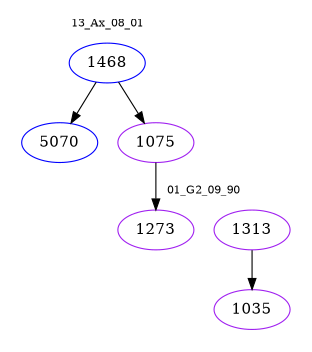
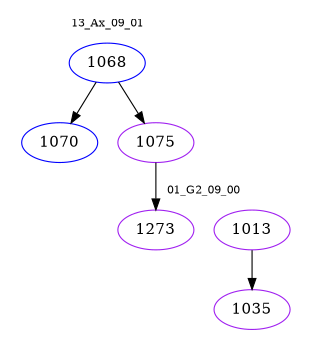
cluster "13_Ax_08_01": label "13_Ax_08_01" -> "13_Ax_09_01"
node "1468": label "1468" -> "1068"
node "5070": label "5070" -> "1070"
cluster "01_G2_09_90": label "01_G2_09_90" -> "01_G2_09_00"
node "1313": label "1313" -> "1013"
